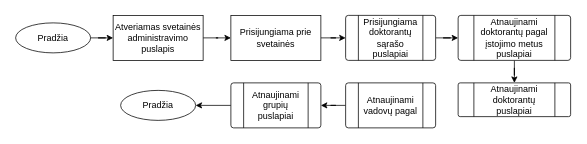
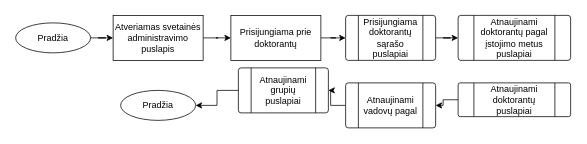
node "Prisijungiama prie svetainės": label "Prisijungiama prie svetainės" -> "Prisijungiama prie doktorantų"
edge "Atnaujinami doktorantų pagal įstojimo metus puslapiai" -> "Atnaujinami doktorantų puslapiai": removed
edge "Atnaujinami doktorantų puslapiai" -> "Atnaujinami vadovų pagal": added
node "Atnaujinami grupių puslapiai": moved (276, 105) -> (283, 90)
